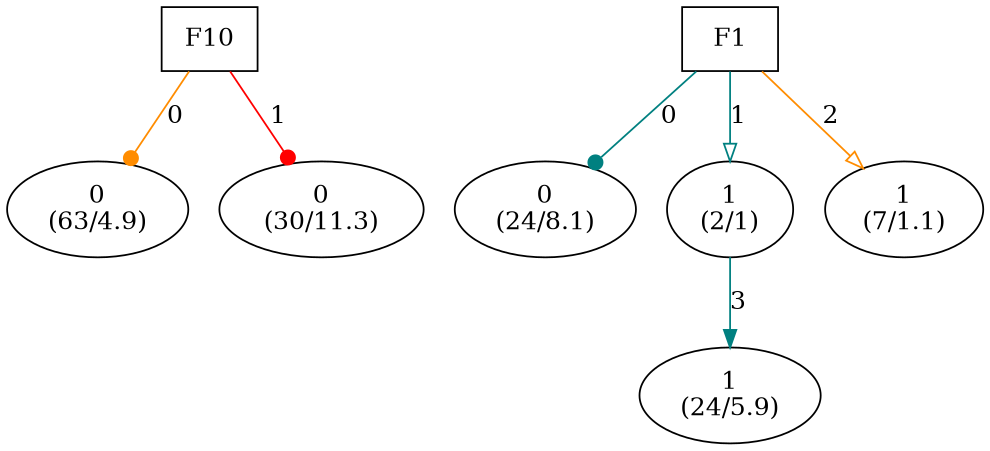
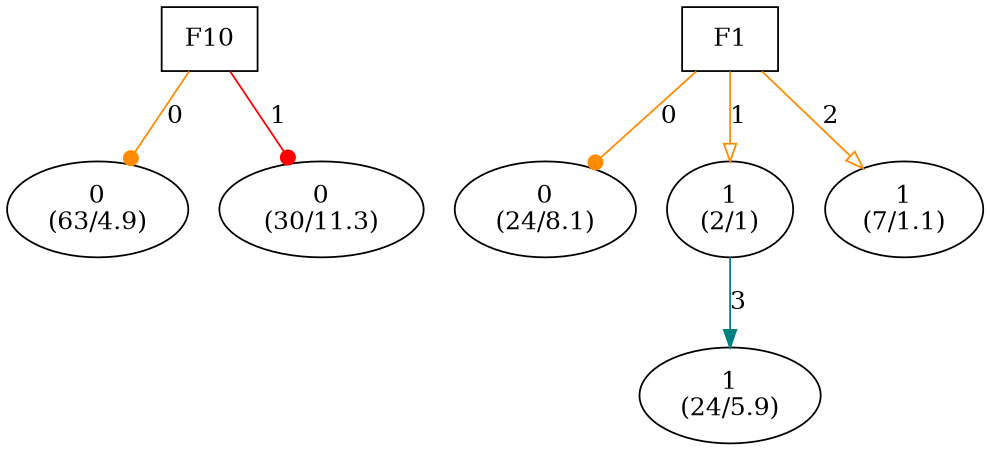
edge "F1" -> "1 (2/1)": color teal -> darkorange
edge "F1" -> "0 (24/8.1)": color teal -> darkorange
